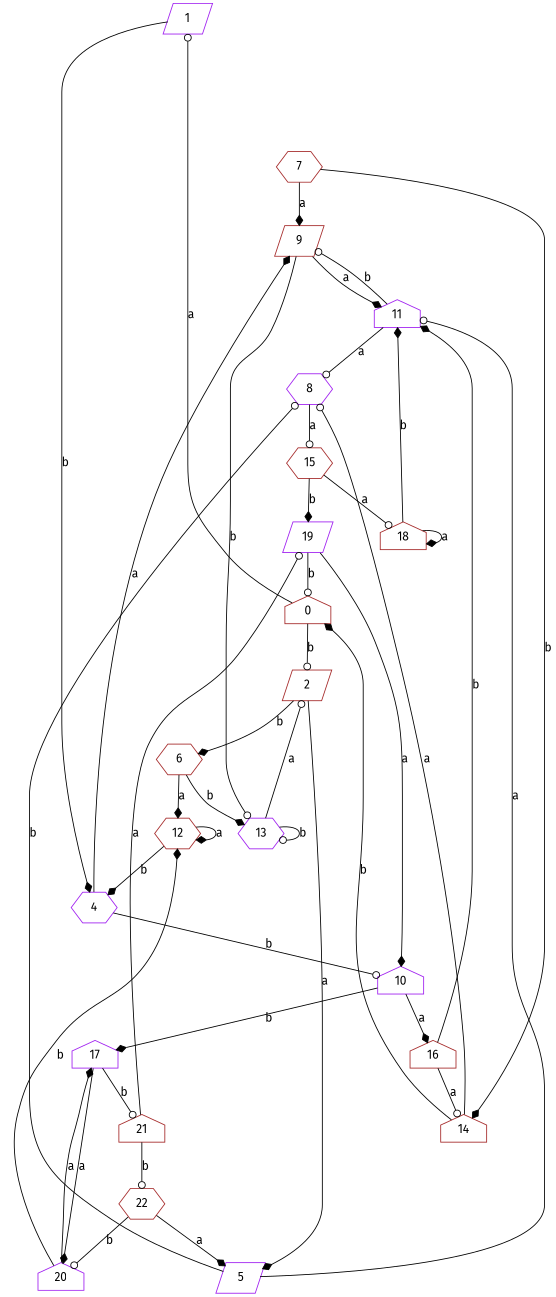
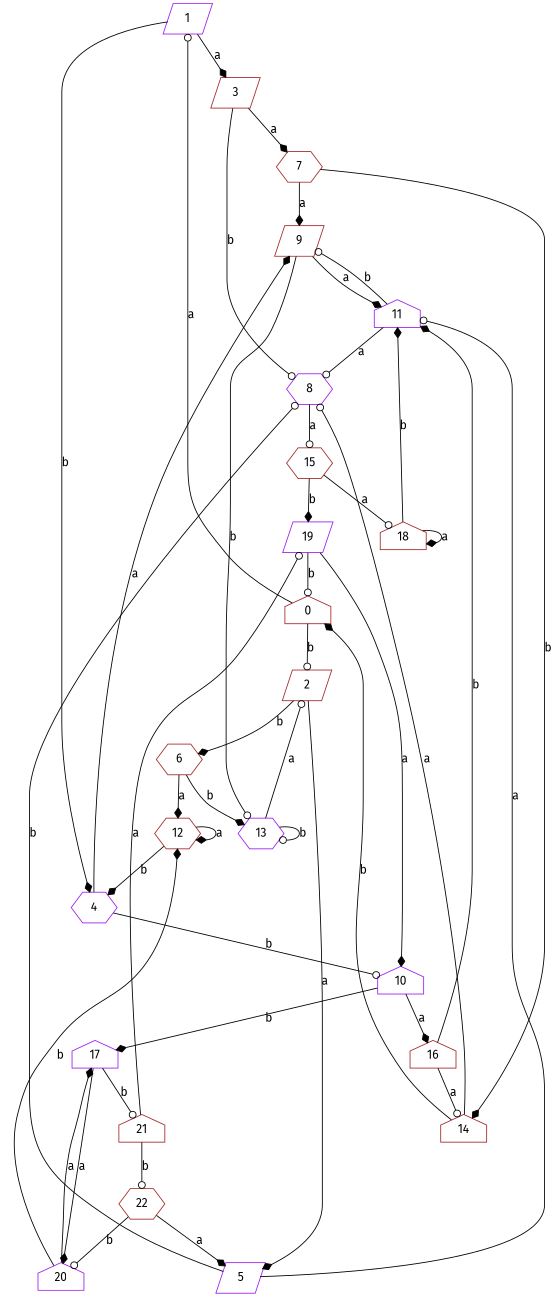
node "3": added
